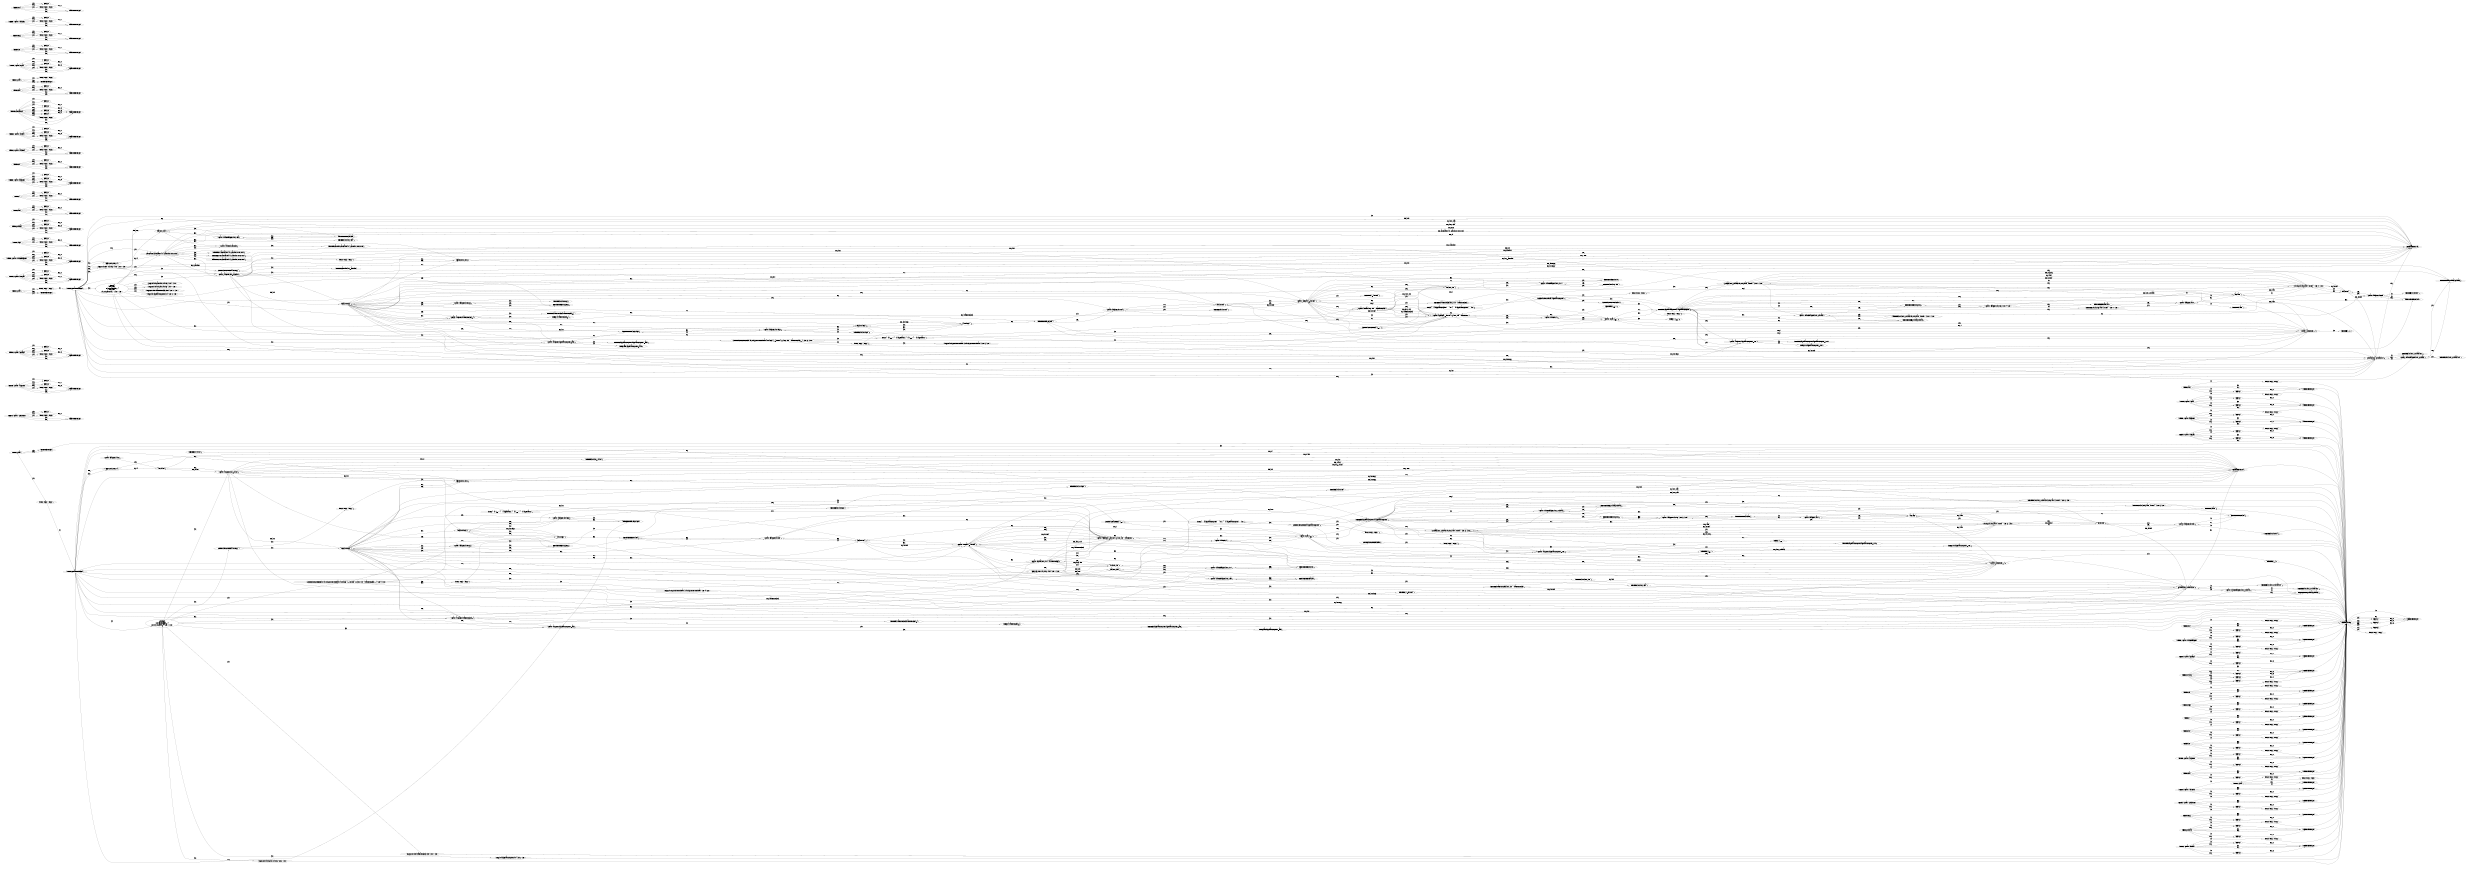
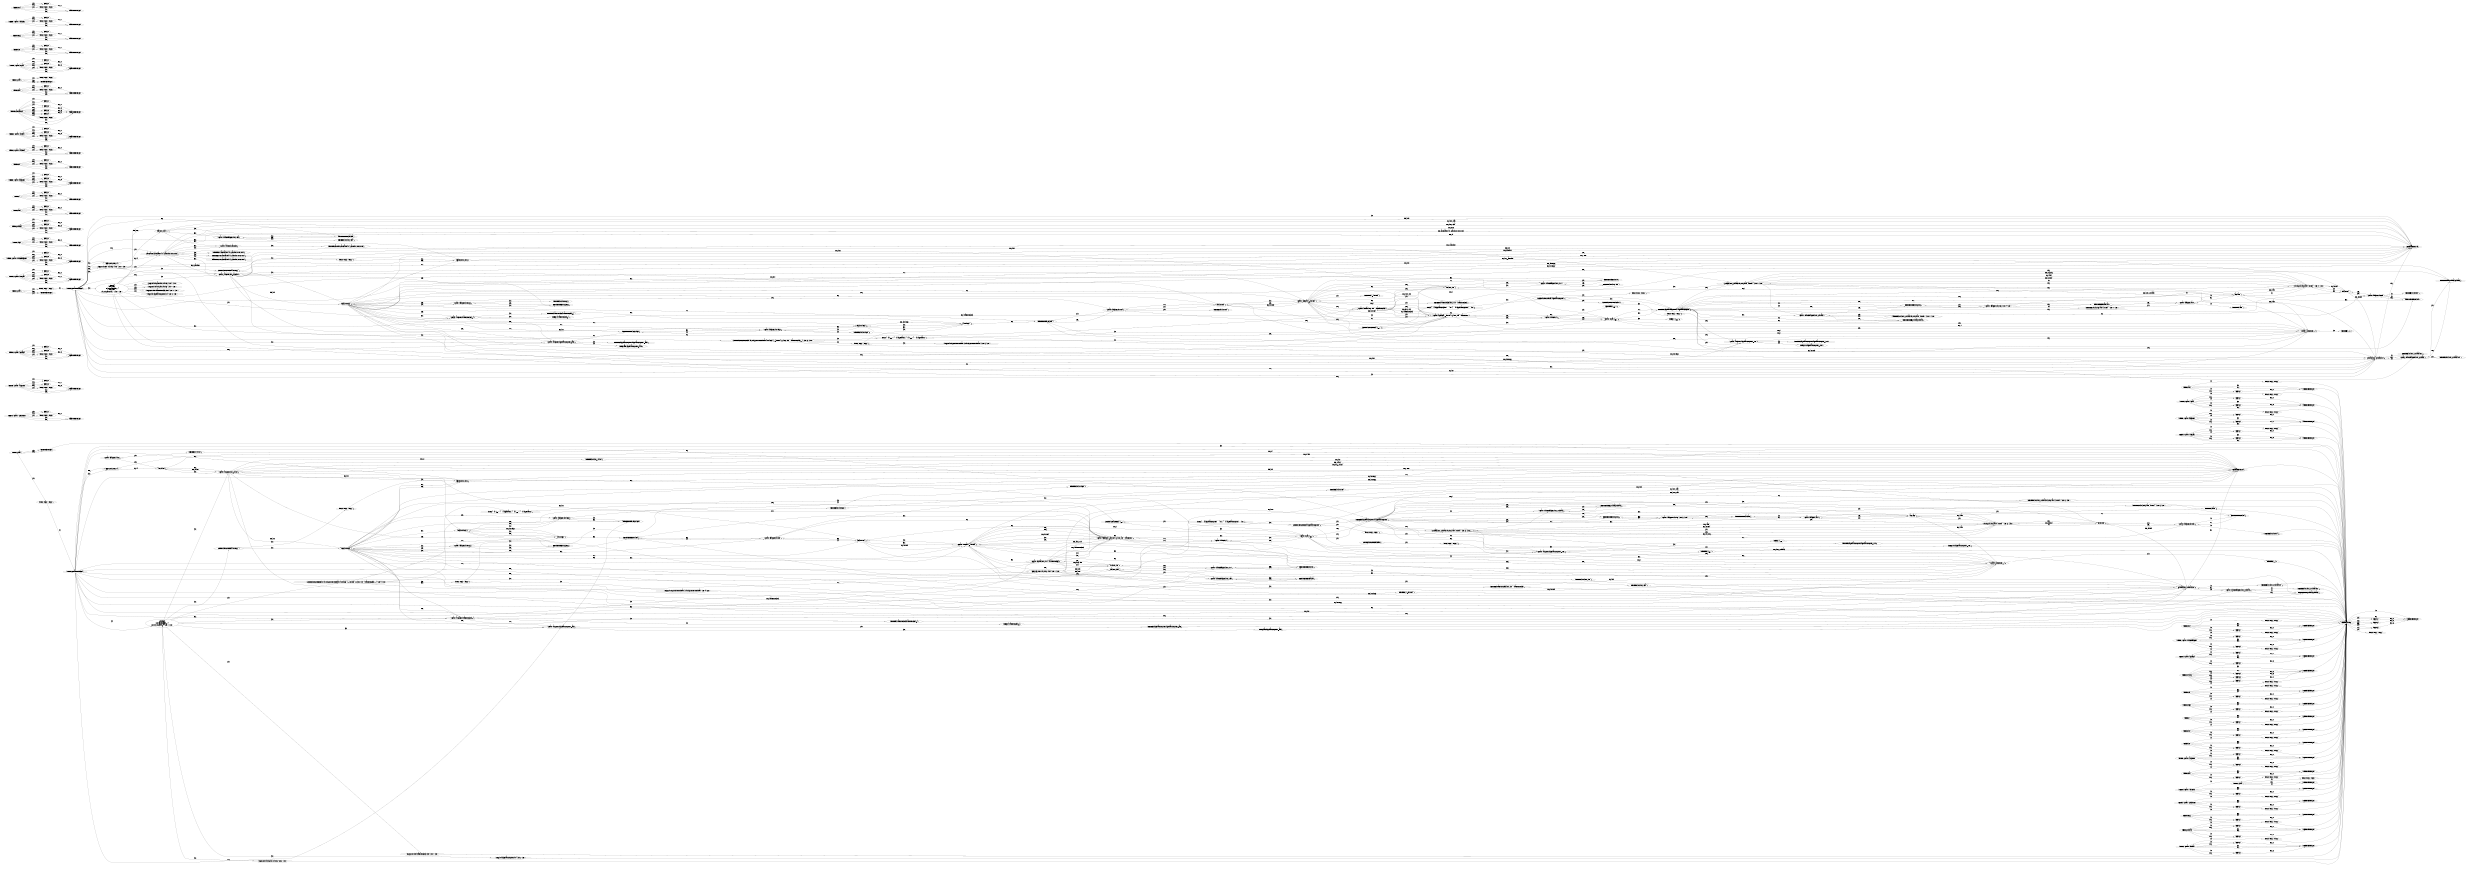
node "(IDENTIFIER,canon_host,host = canon_host)": removed
edge "(<operator>.fieldAccess,url.host)" -> "(IDENTIFIER,url,url.host())": added, label "AST:"
edge "(<operator>.assignment,host = url.host())" -> "(host,url.host())": added, label "AST:"
